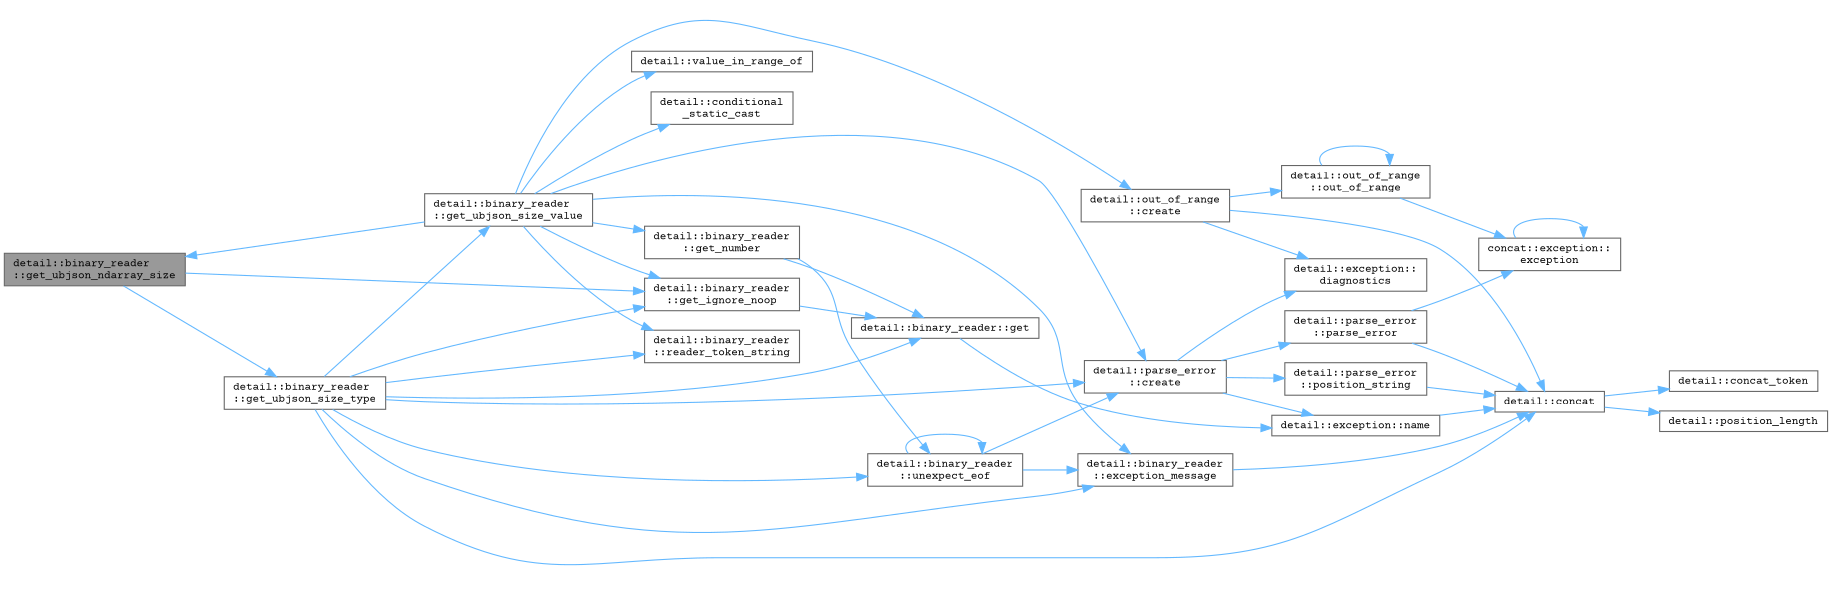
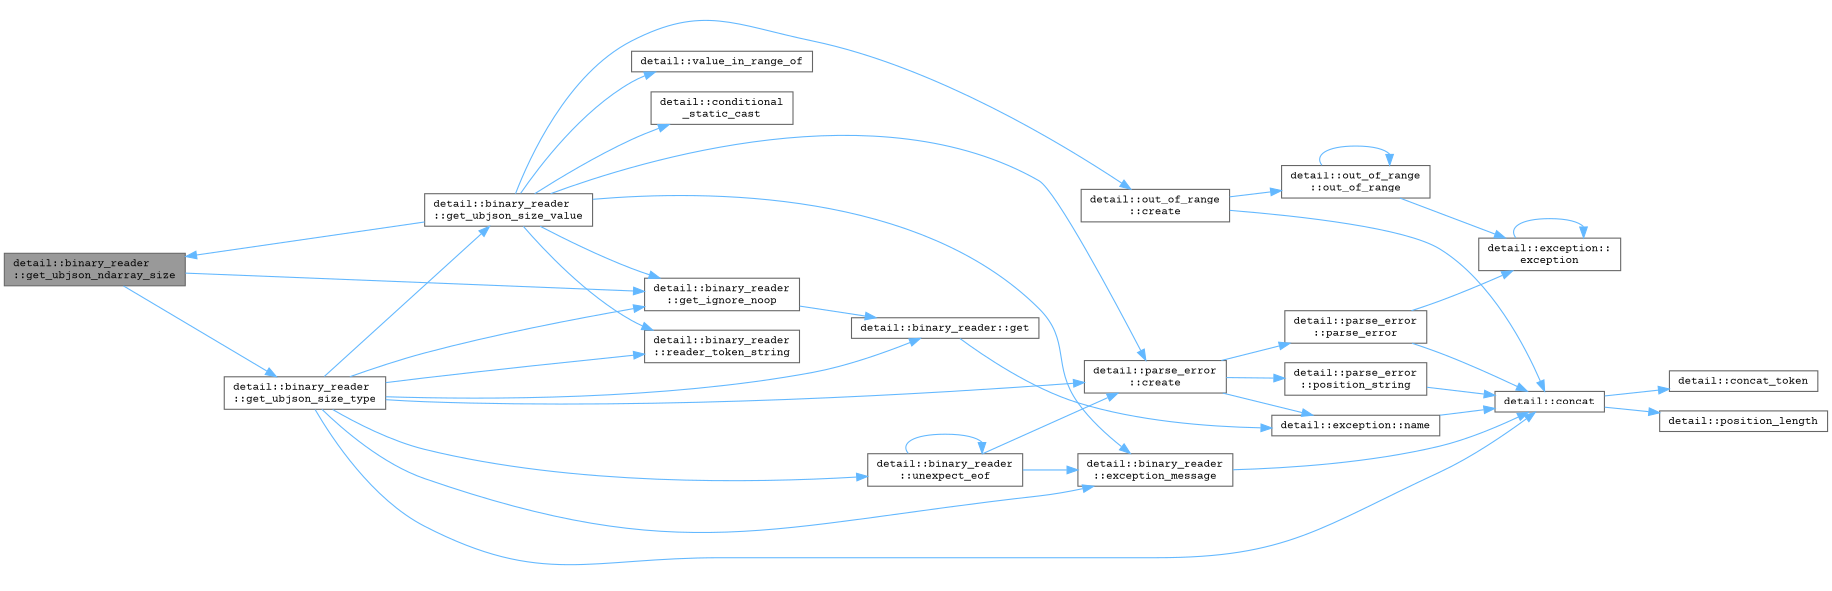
node "detail::binary_reader ::get_number": removed
node "concat::exception:: exception": label "concat::exception:: exception" -> "detail::exception:: exception"
node "detail::exception:: diagnostics": removed
